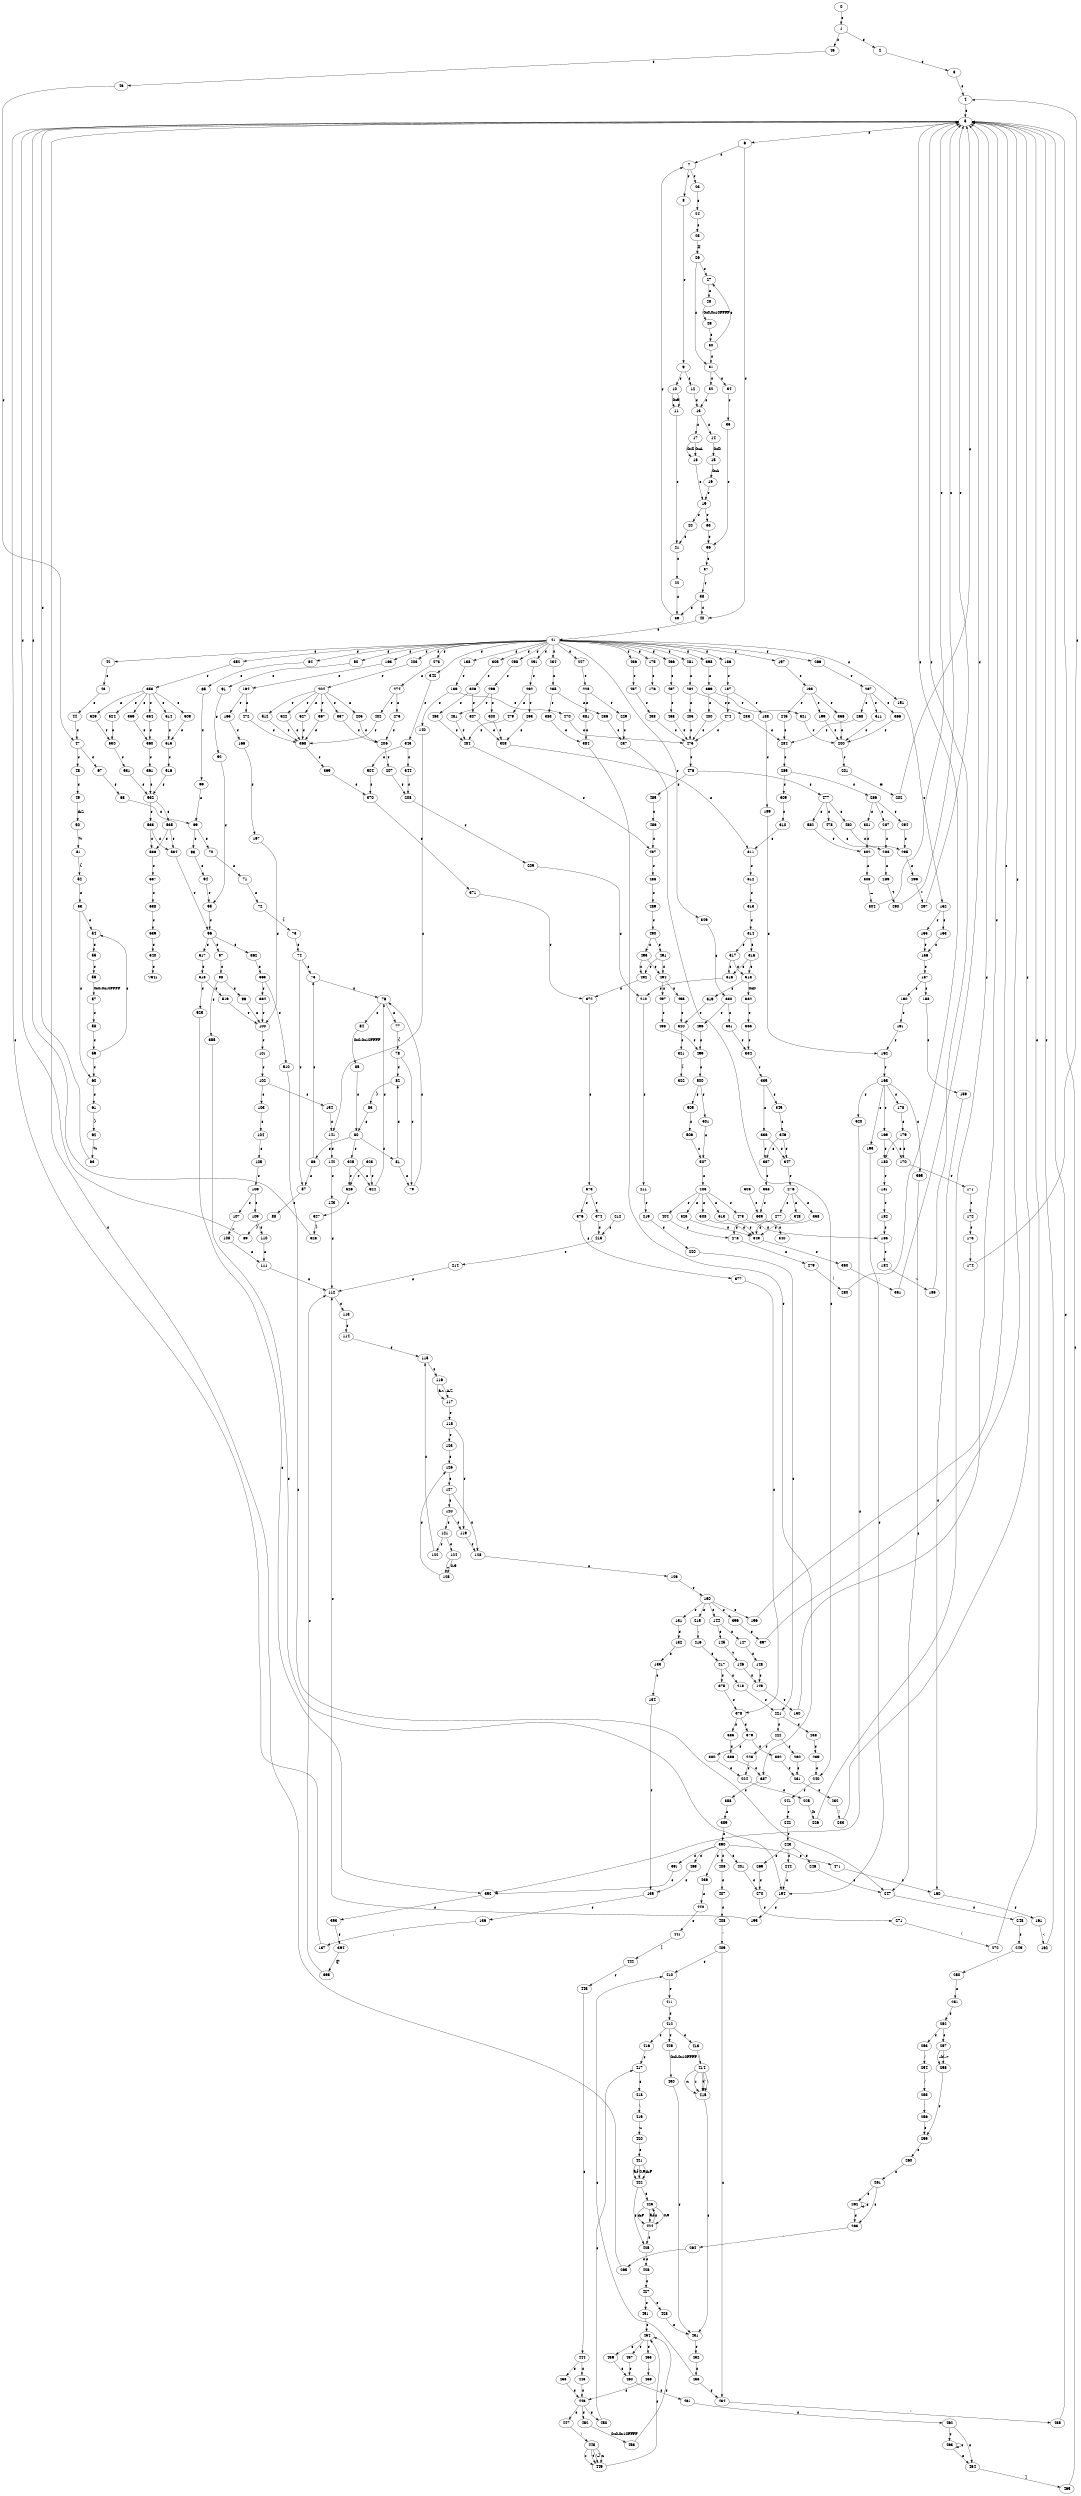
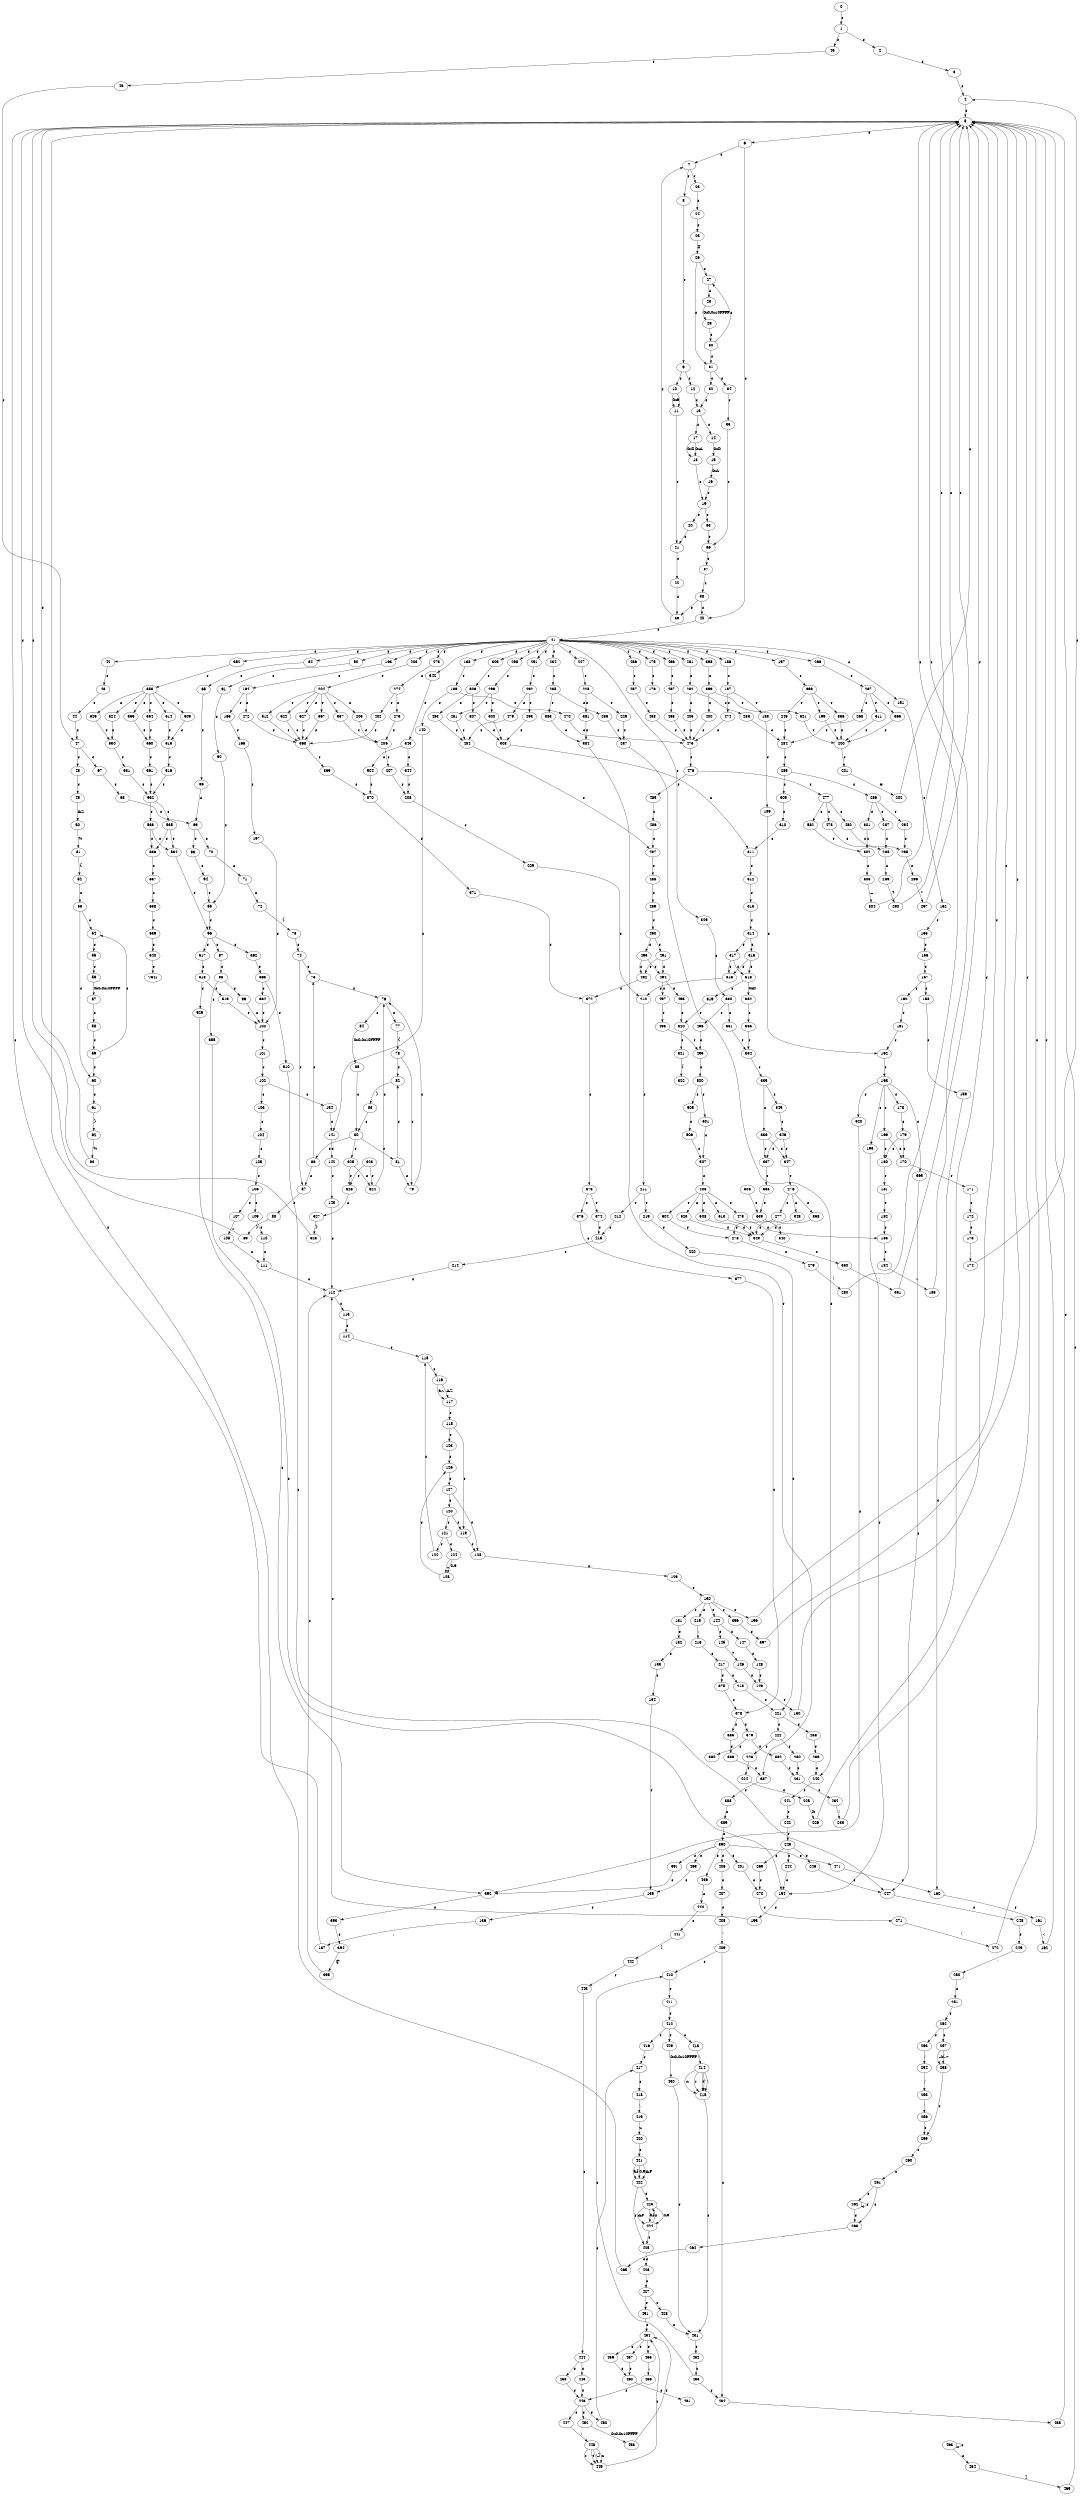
node "198": label "198" -> "698"
node "153": removed
edge "211" -> "212": added, label "ε"
node "404": label "404" -> "604"
edge "380" -> "224": removed, label "ε"
node "462": removed
